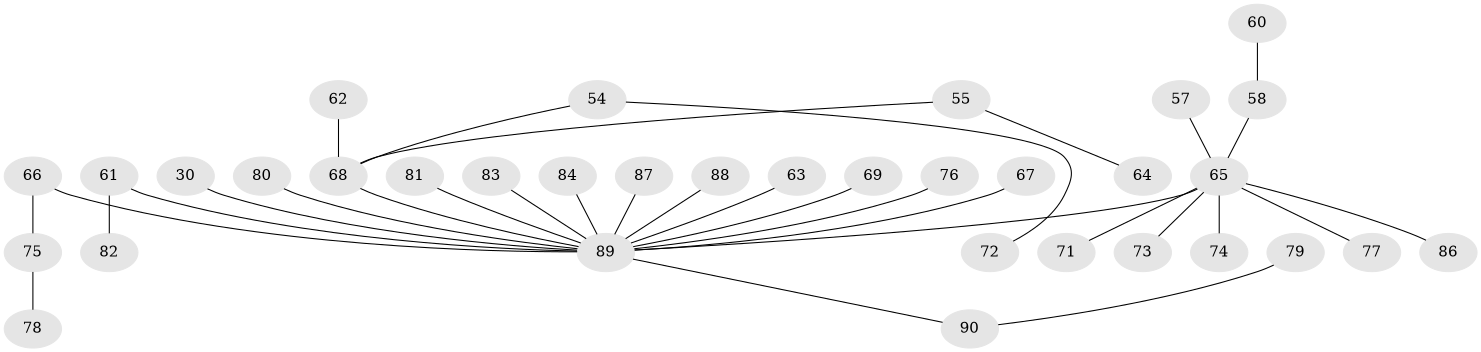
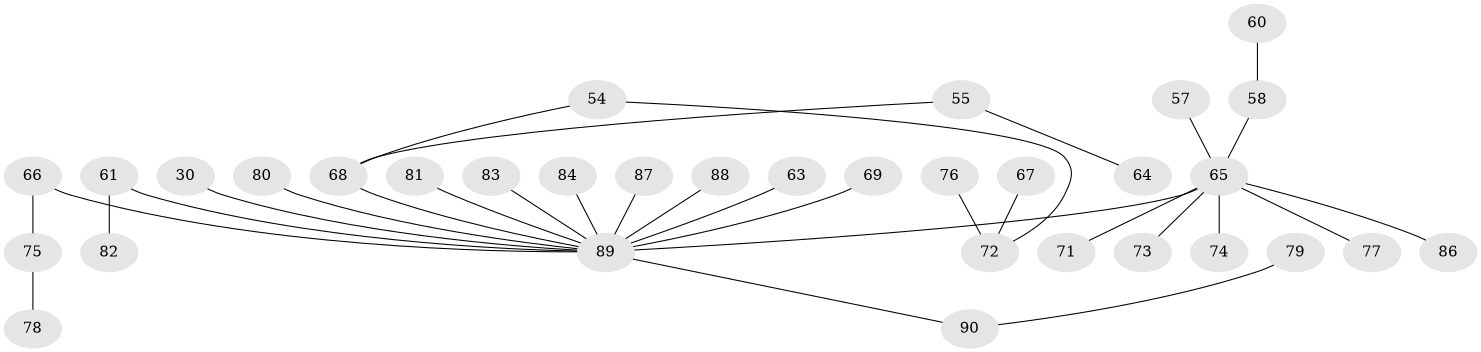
node "62": removed
edge "76" -- "89": now "76" -- "72"
edge "67" -- "89": now "67" -- "72"
